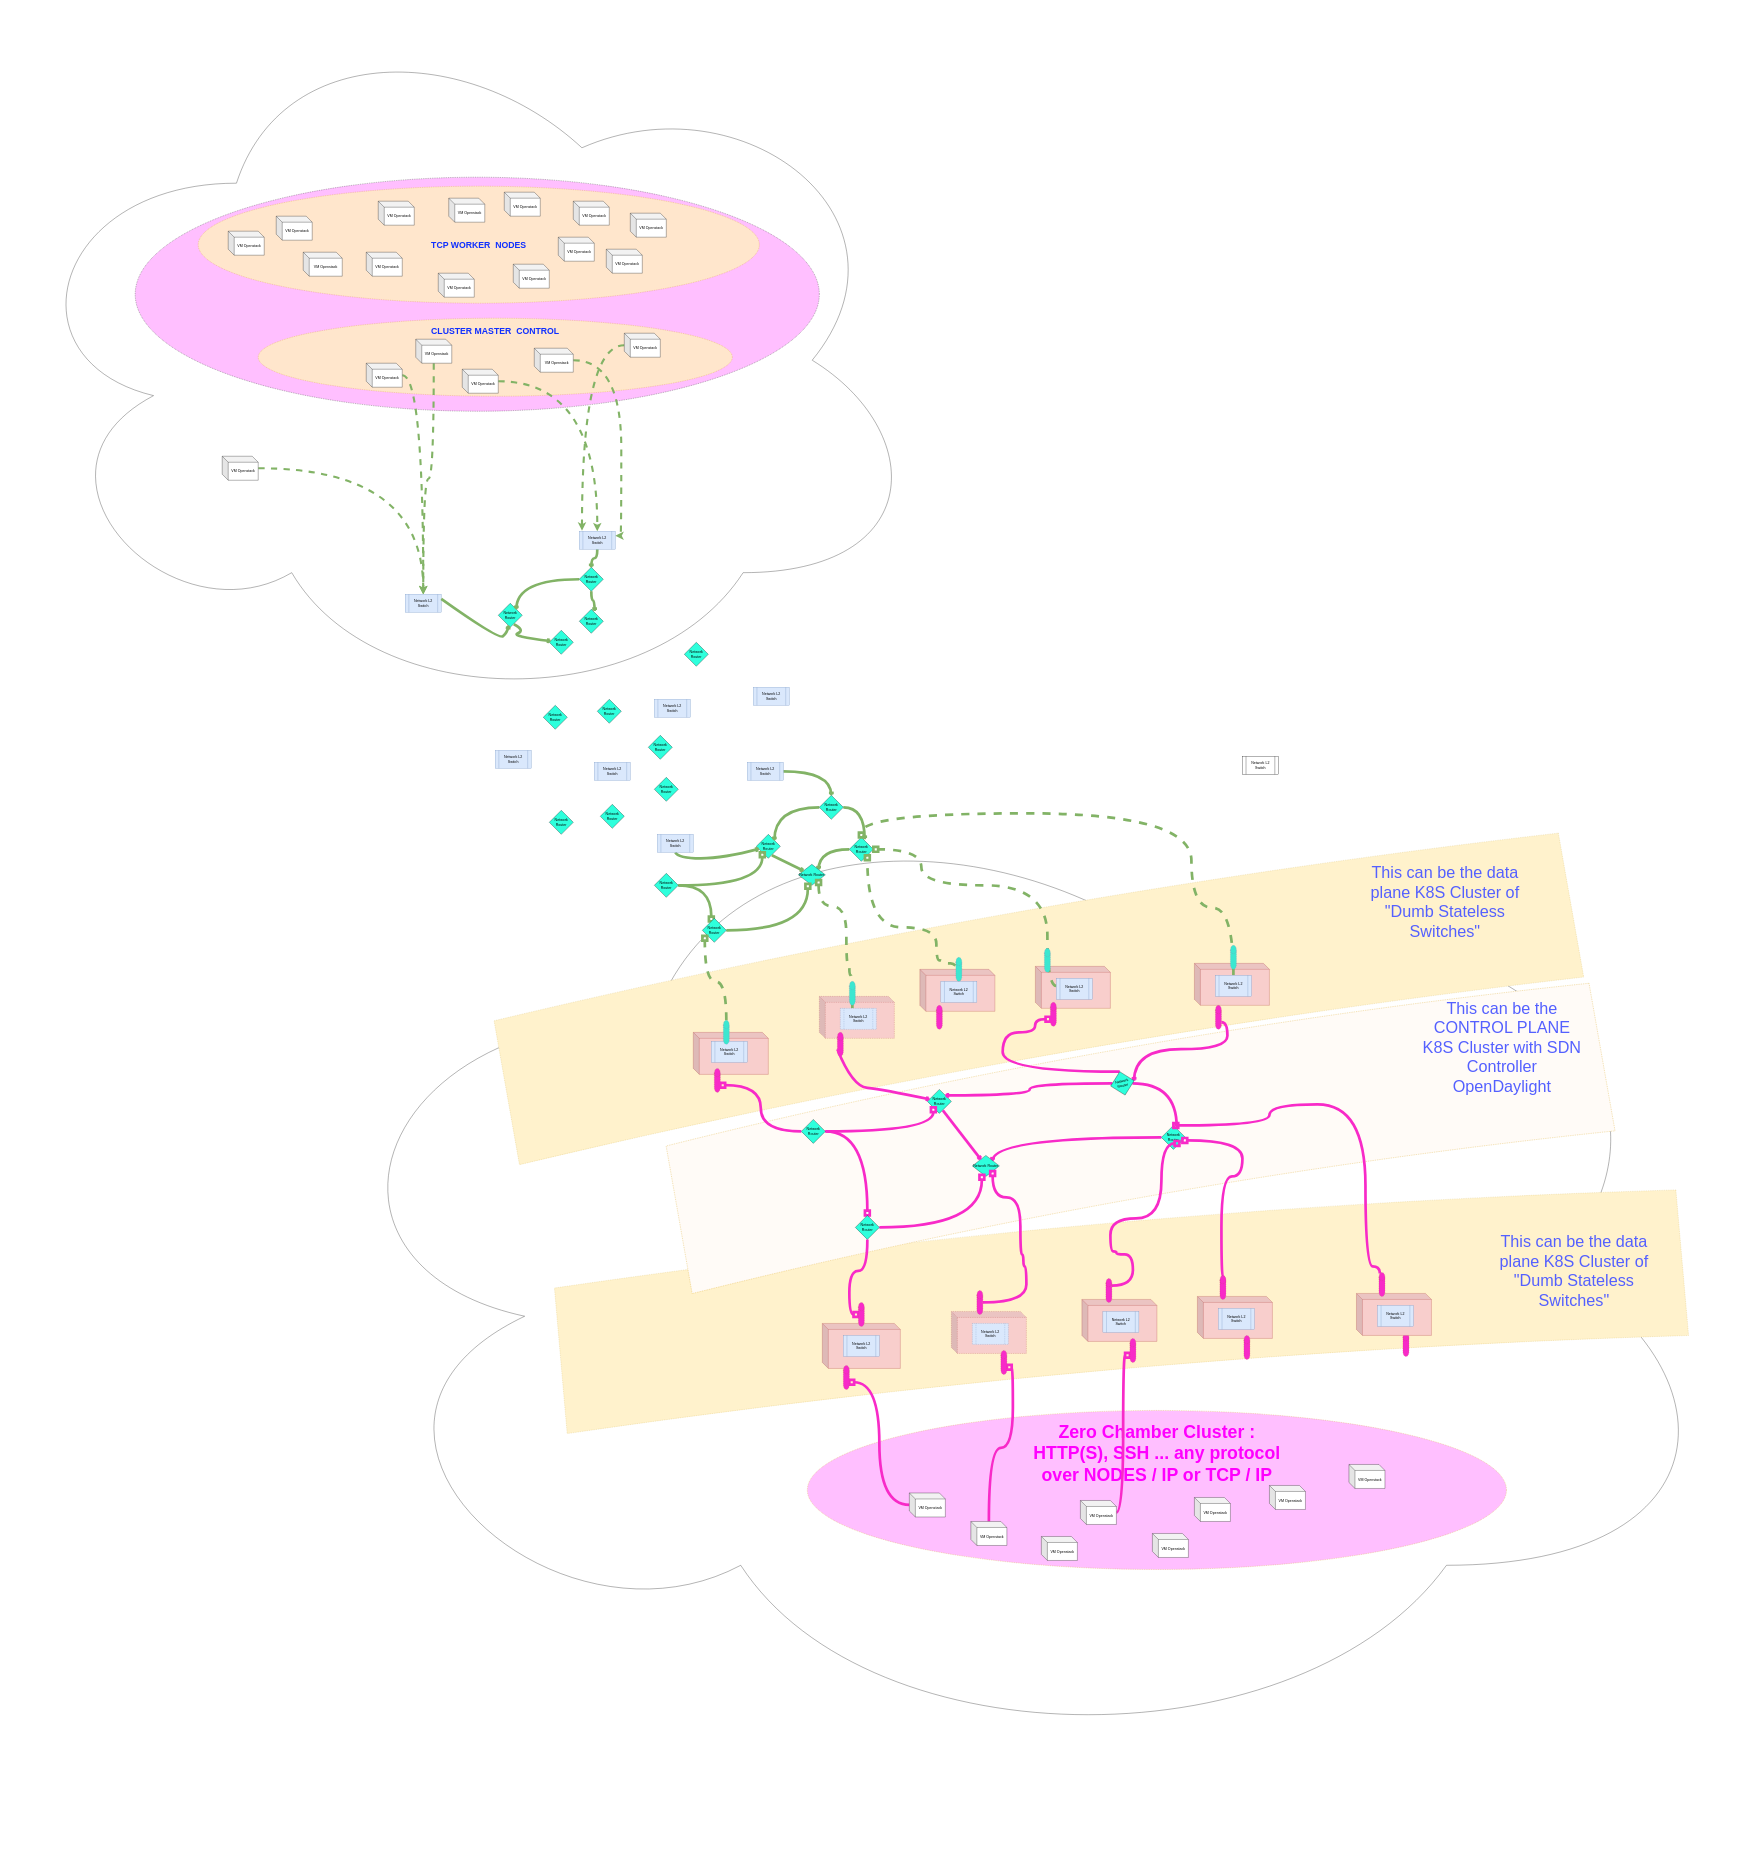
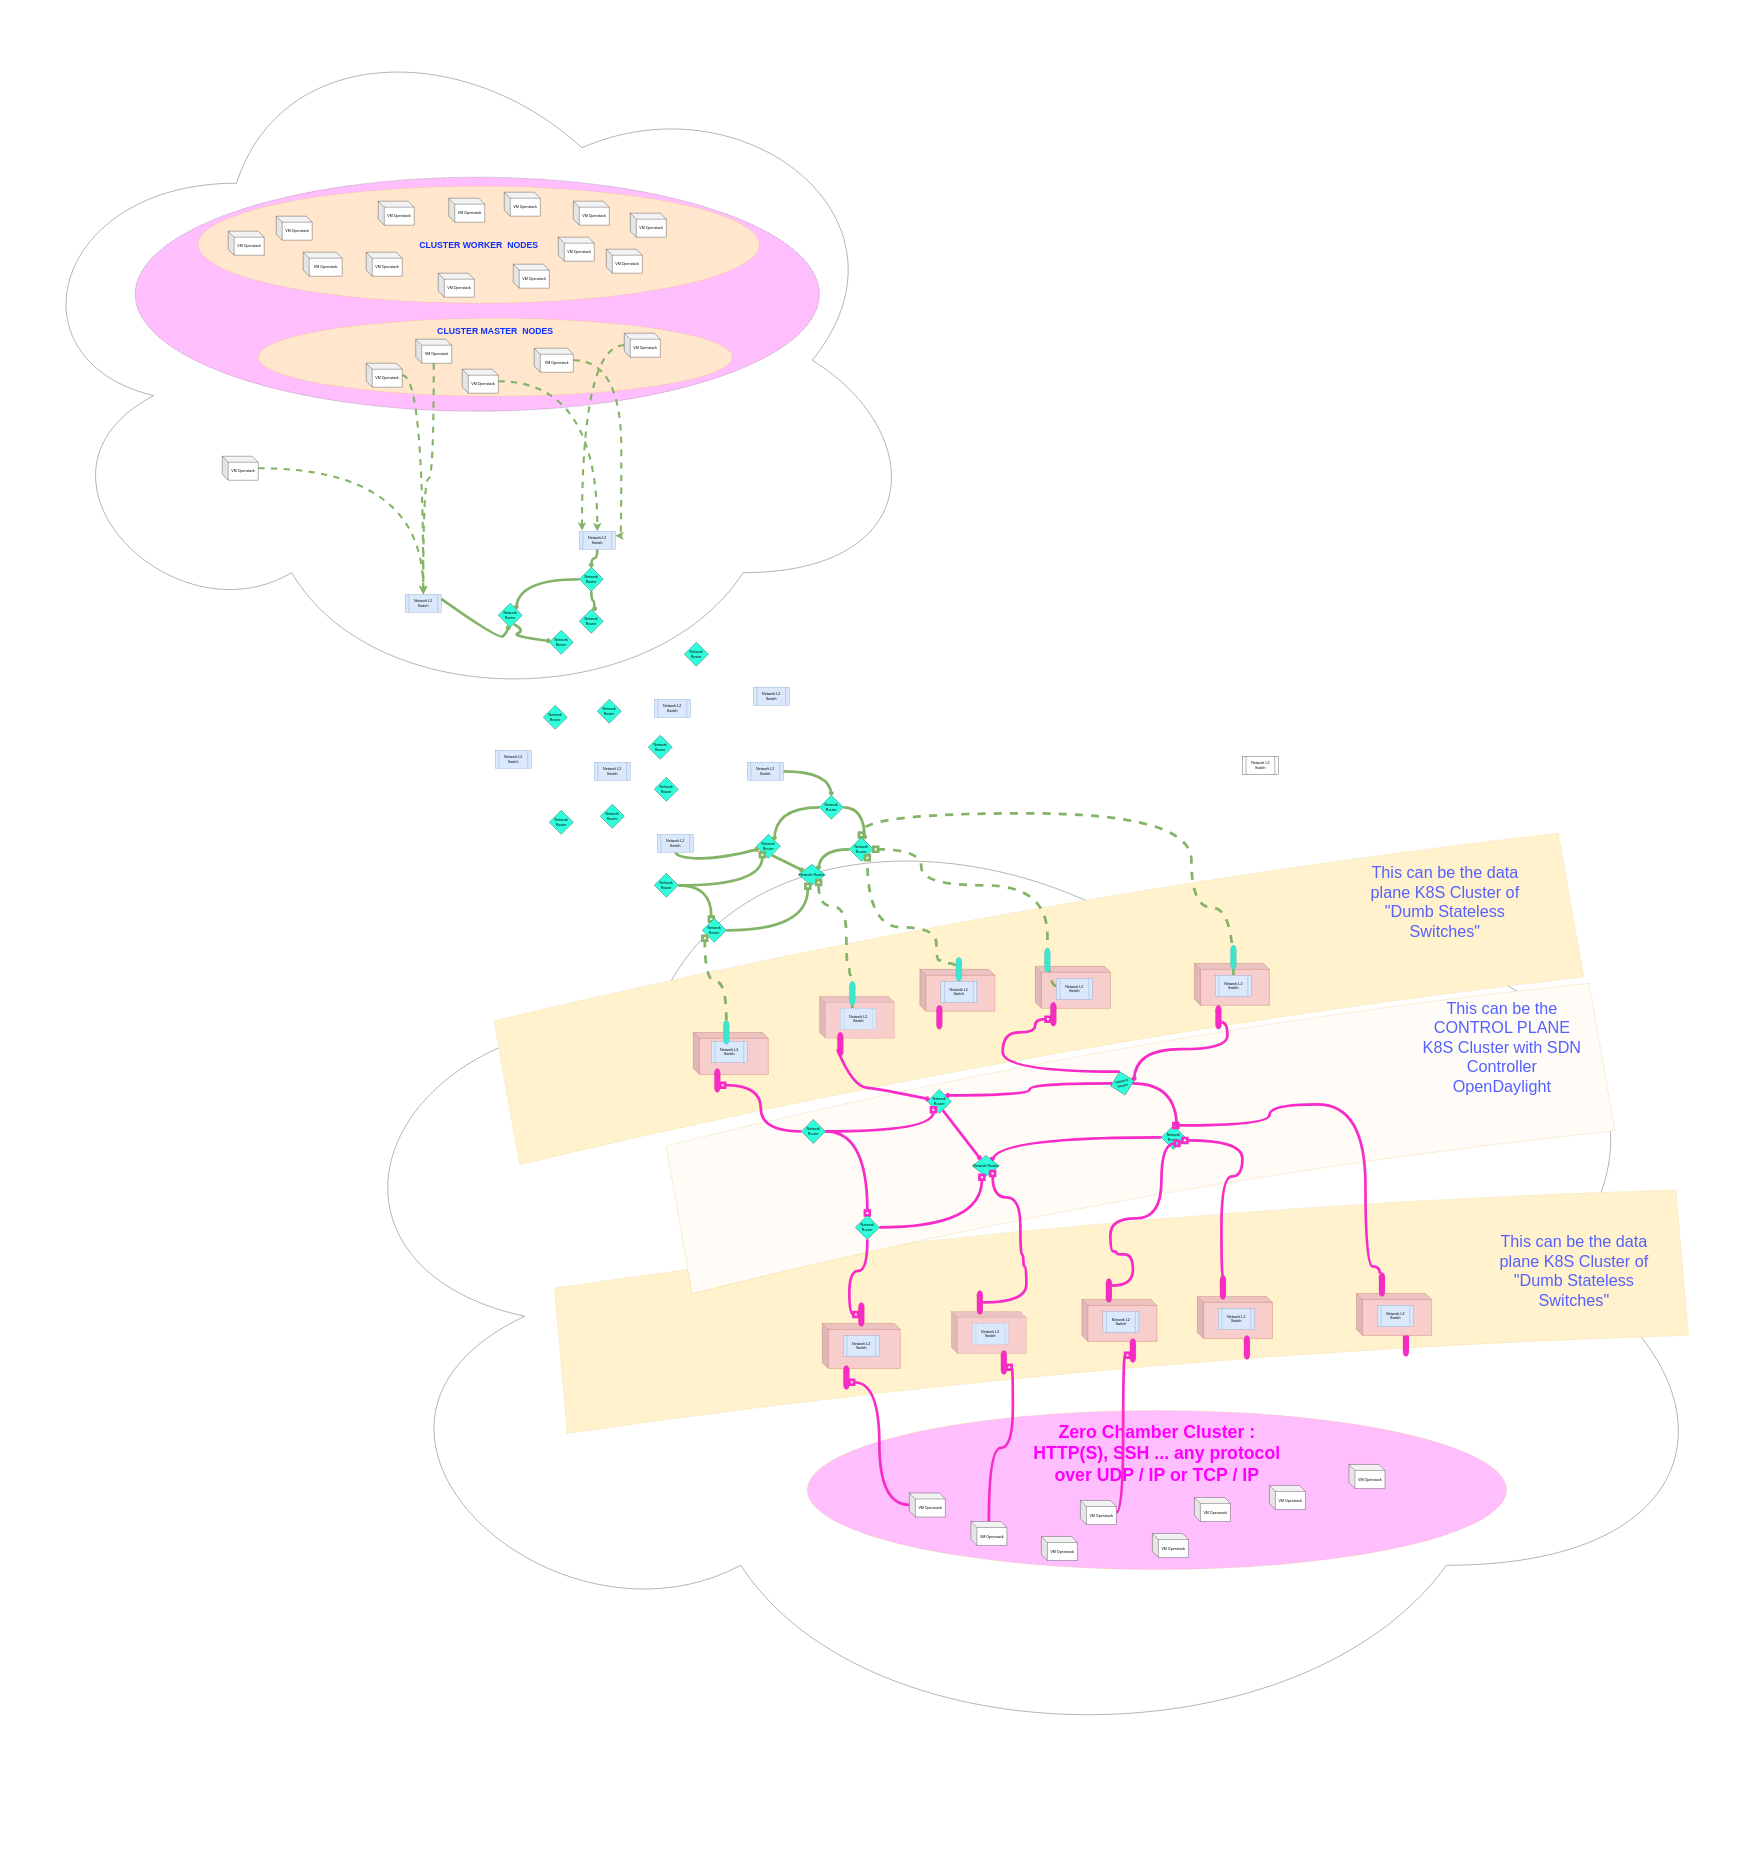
node "TCP WORKER NODES": label "TCP WORKER NODES" -> "CLUSTER WORKER NODES"
node "CLUSTER MASTER CONTROL": label "CLUSTER MASTER CONTROL" -> "CLUSTER MASTER NODES"
node "Zero Chamber Cluster : HTTP(S), SSH ... any protocol over NODES / IP or TCP / IP": label "Zero Chamber Cluster : HTTP(S), SSH ... any protocol over NODES / IP or TCP / IP" -> "Zero Chamber Cluster : HTTP(S), SSH ... any protocol over UDP / IP or TCP / IP"
